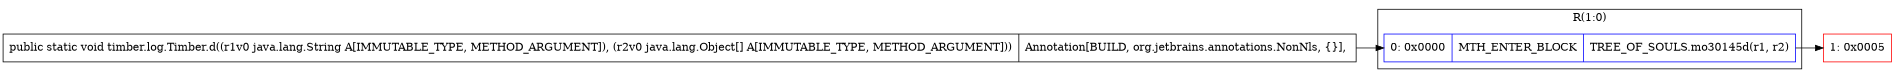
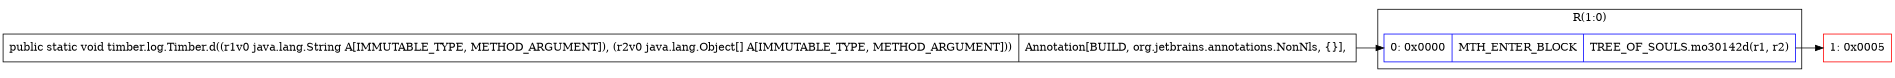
node "0: 0x0000": text "TREE_OF_SOULS.mo30145d(r1, r2)" -> "TREE_OF_SOULS.mo30142d(r1, r2)"
